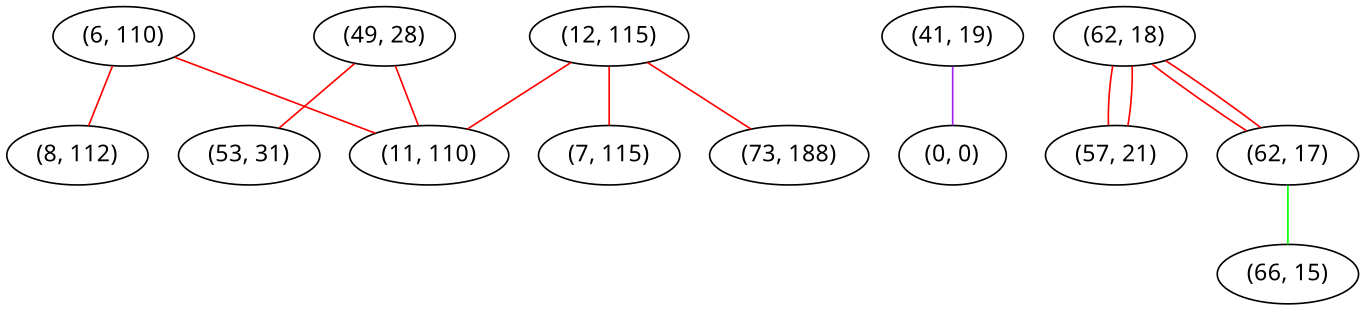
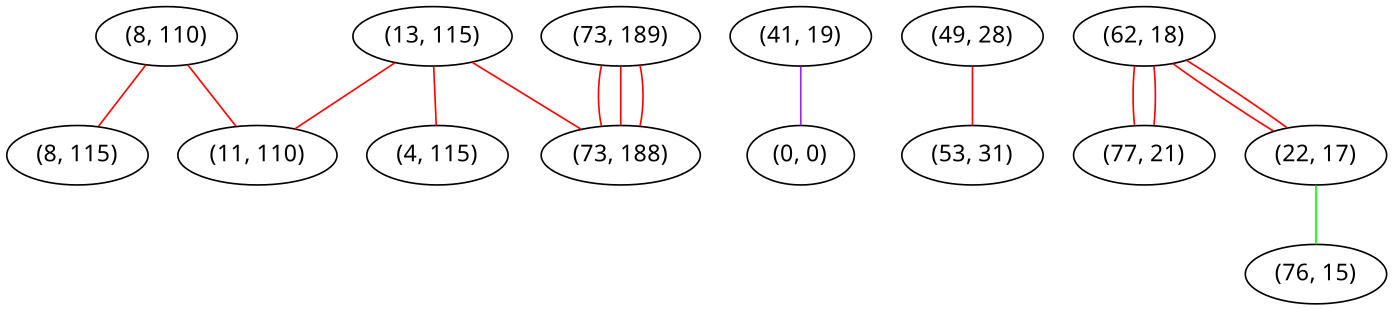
node "(6, 110)": label "(6, 110)" -> "(8, 110)"
node "(12, 115)": label "(12, 115)" -> "(13, 115)"
node "(73, 189)": added
edge "(49, 28)" -- "(11, 110)": removed
node "(8, 112)": label "(8, 112)" -> "(8, 115)"
node "(7, 115)": label "(7, 115)" -> "(4, 115)"
node "(57, 21)": label "(57, 21)" -> "(77, 21)"
node "(62, 17)": label "(62, 17)" -> "(22, 17)"
node "(66, 15)": label "(66, 15)" -> "(76, 15)"
